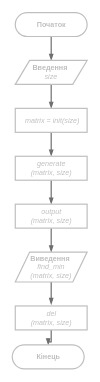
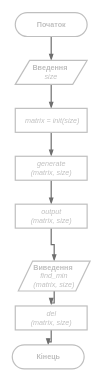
node "Виведення find_min (matrix, size)": moved (51, 267) -> (54, 276)
